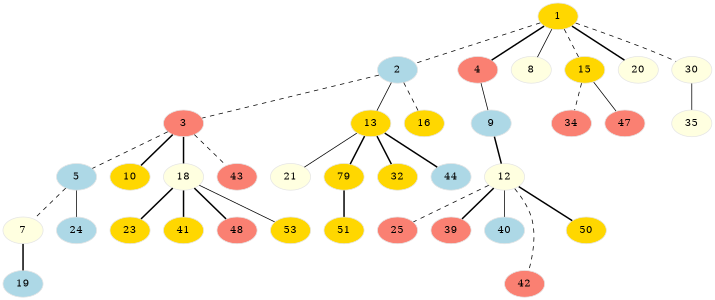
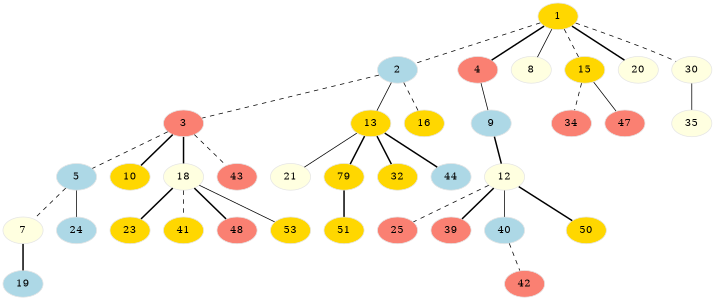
edge "18" -- "41": style bold -> dashed
edge "12" -- "42": now "40" -- "42"
